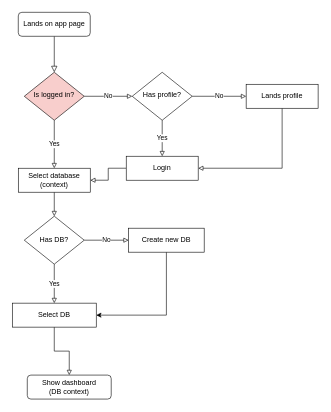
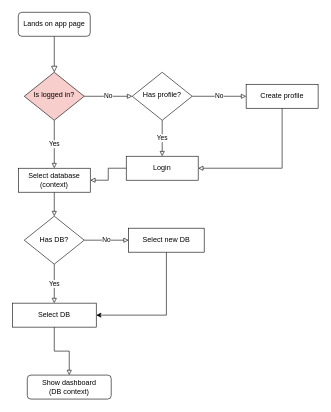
node "Lands profile": label "Lands profile" -> "Create profile"
node "Create new DB": label "Create new DB" -> "Select new DB"
